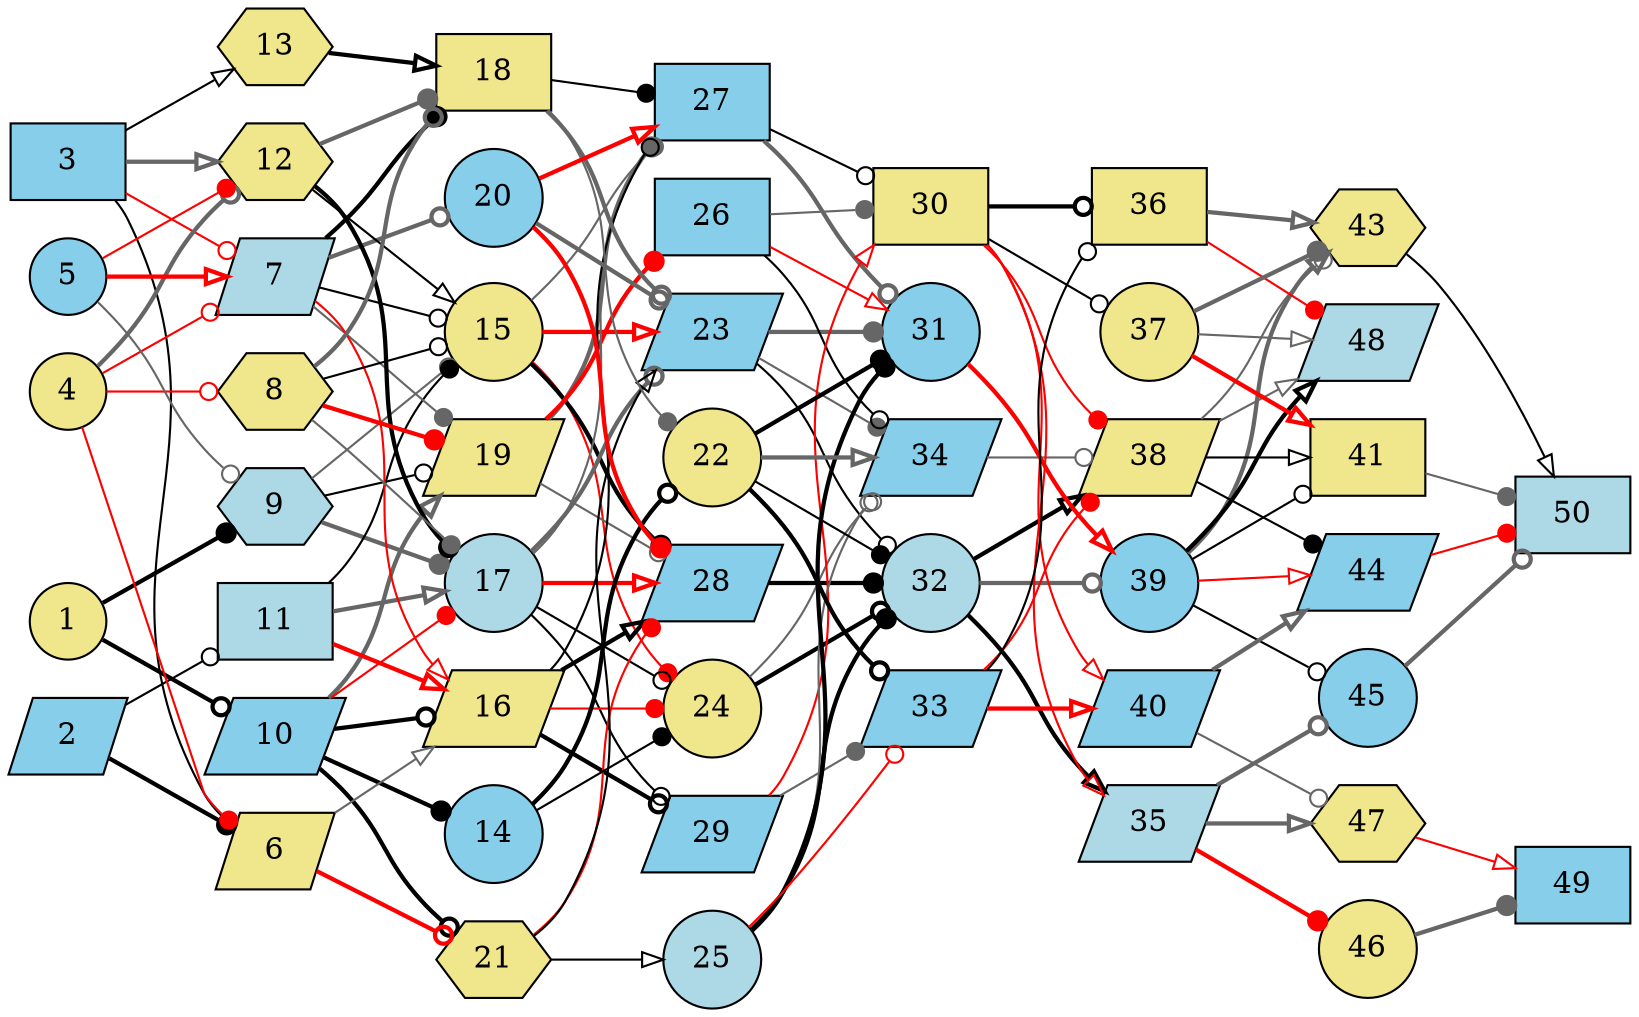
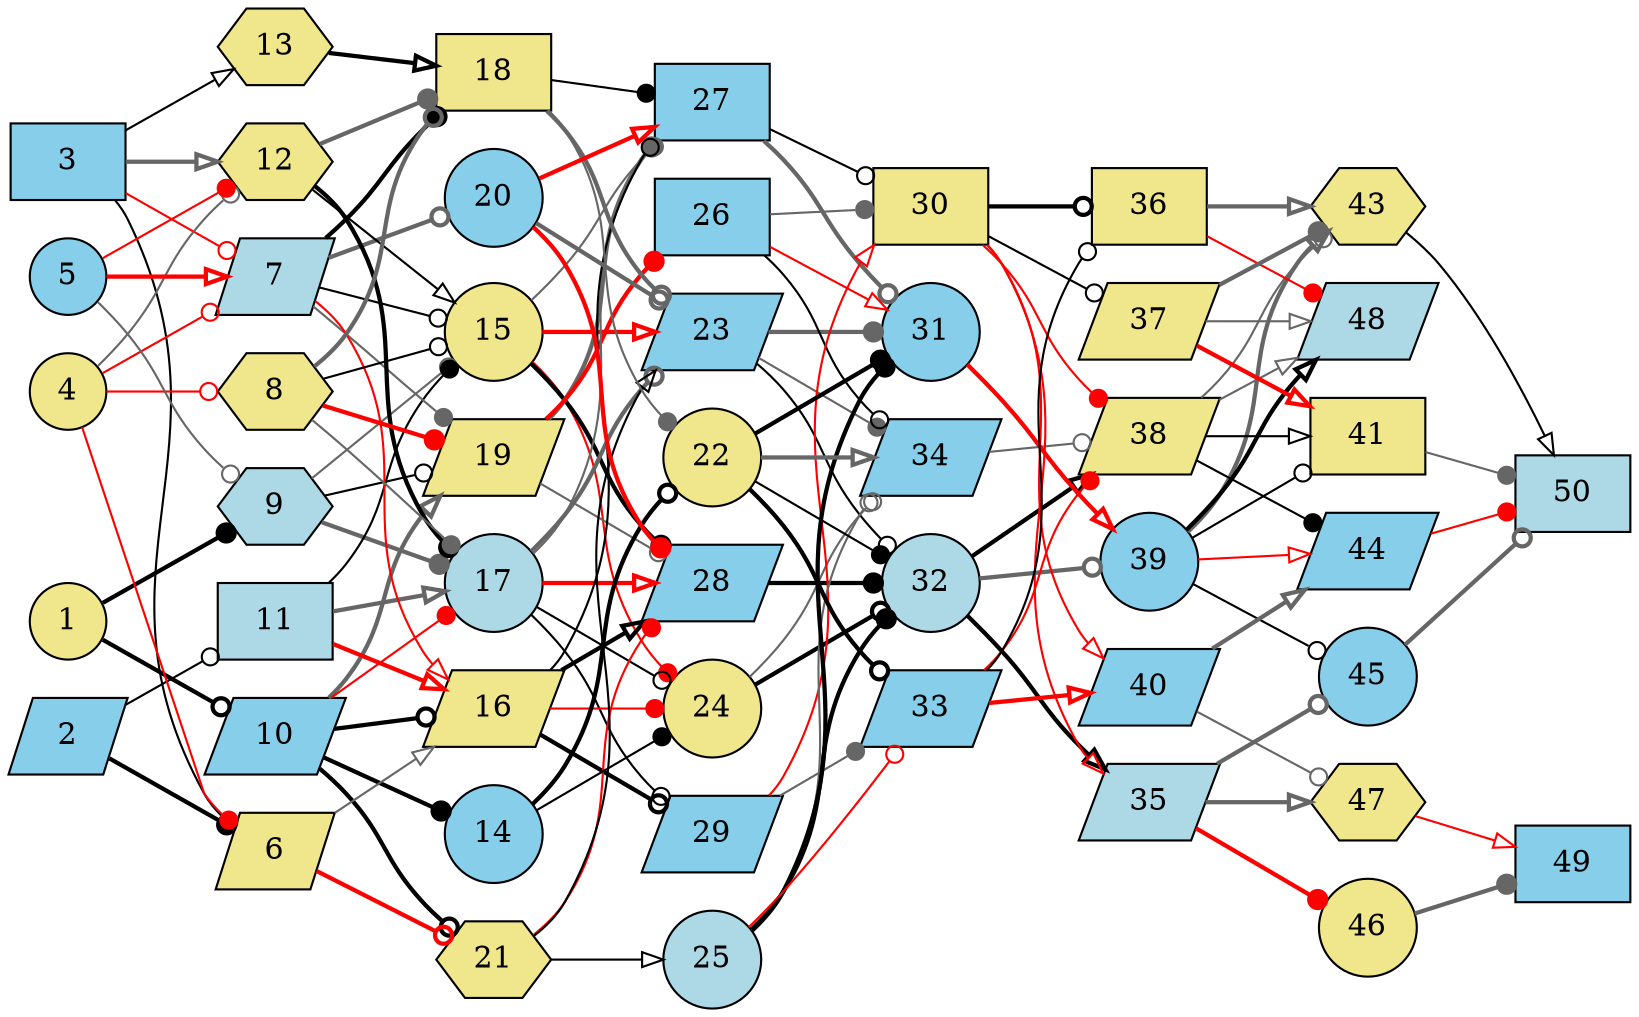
edge "4" -> "12": style bold -> solid
node "37": shape circle -> parallelogram
